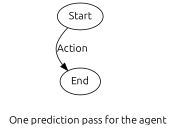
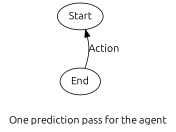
edge "Start" -> "End": reversed
